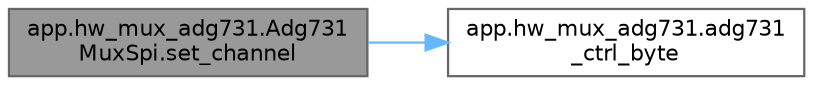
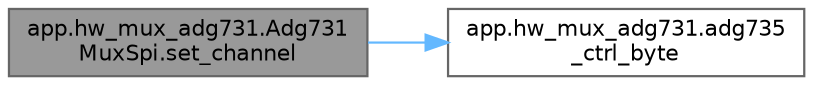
node "app.hw_mux_adg731.adg731 _ctrl_byte": label "app.hw_mux_adg731.adg731 _ctrl_byte" -> "app.hw_mux_adg731.adg735 _ctrl_byte"
